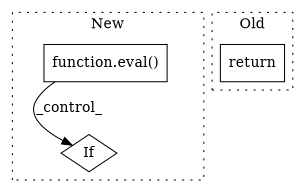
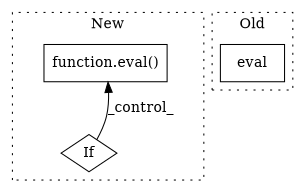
node "return": label "return" -> "eval"
edge "function.eval()" -> "If": reversed
